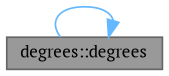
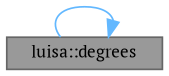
node "degrees::degrees": label "degrees::degrees" -> "luisa::degrees"
